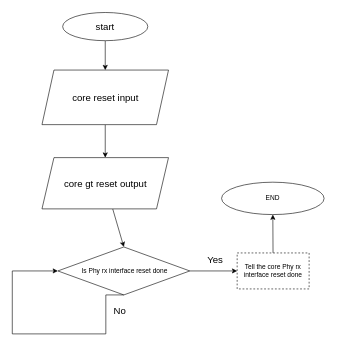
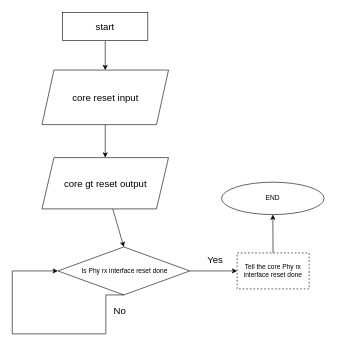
node "start": shape ellipse -> rectangle
